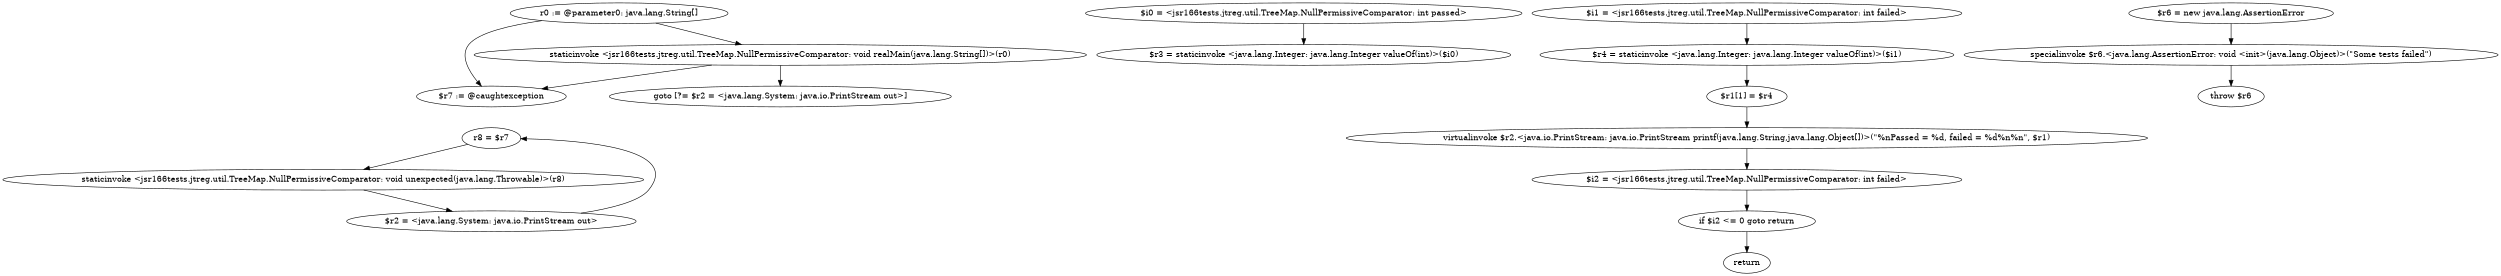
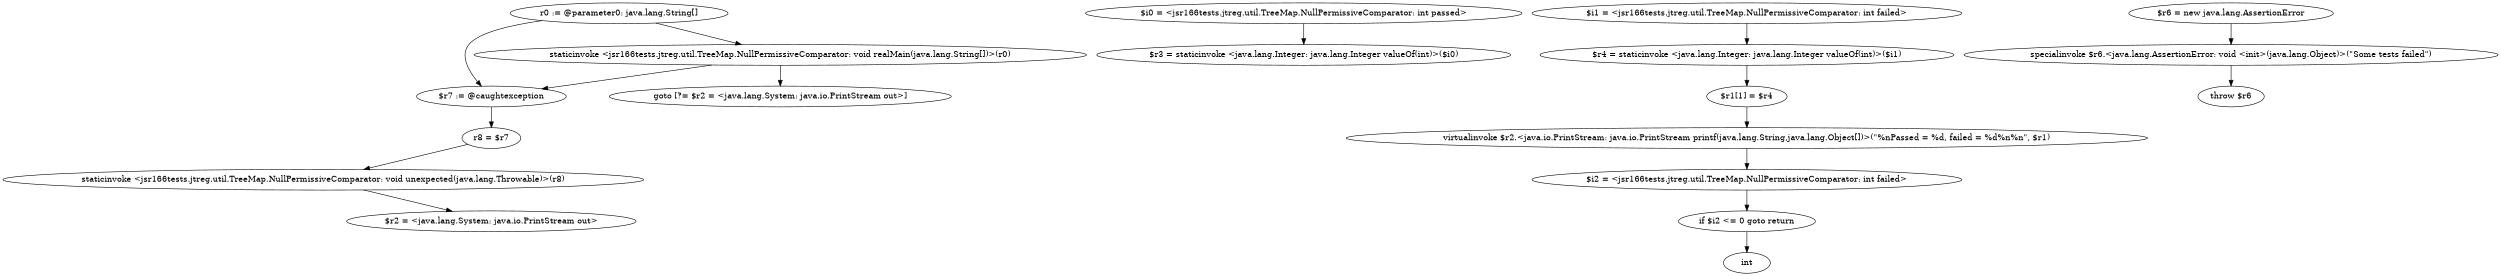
edge "$r2 = <java.lang.System: java.io.PrintStream out>" -> "r8 = $r7": now "$r7 := @caughtexception" -> "r8 = $r7"
node "return": label "return" -> "int"
